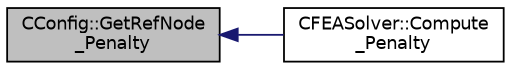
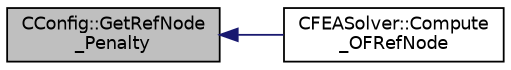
node "CFEASolver::Compute _Penalty": label "CFEASolver::Compute _Penalty" -> "CFEASolver::Compute _OFRefNode"
